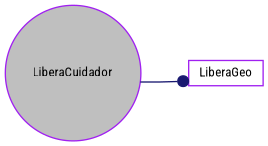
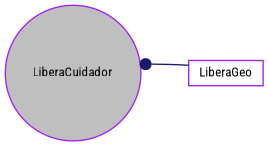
edge "LiberaCuidador" -> "LiberaGeo": reversed
